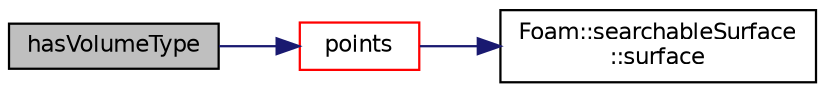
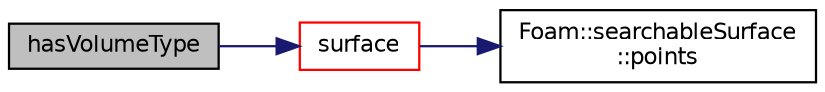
node "points": label "points" -> "surface"
node "Foam::searchableSurface ::surface": label "Foam::searchableSurface ::surface" -> "Foam::searchableSurface ::points"
